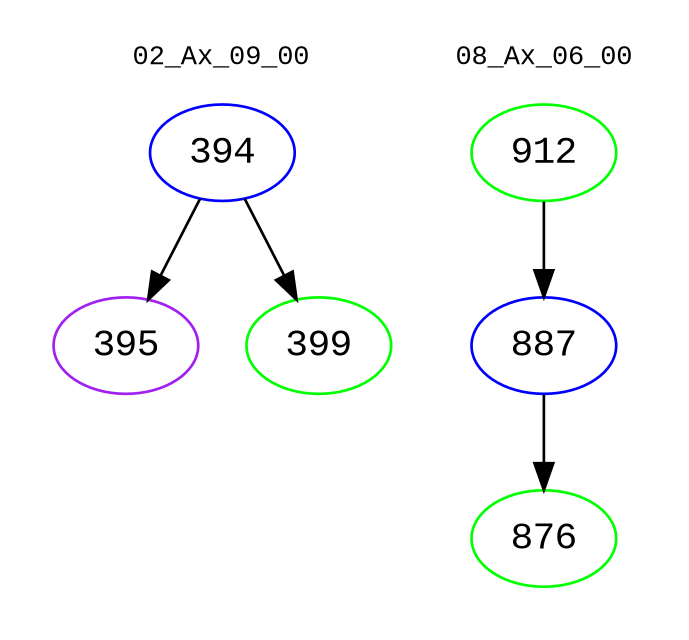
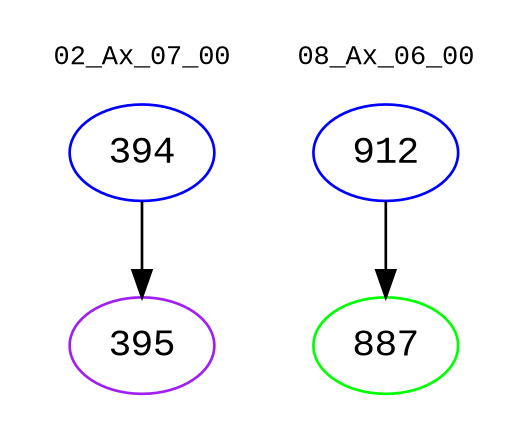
cluster "02_Ax_09_00": label "02_Ax_09_00" -> "02_Ax_07_00"
node "912": color green -> blue
node "399": removed
node "887": color blue -> green
node "876": removed
